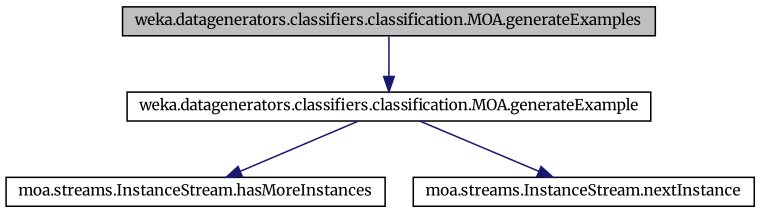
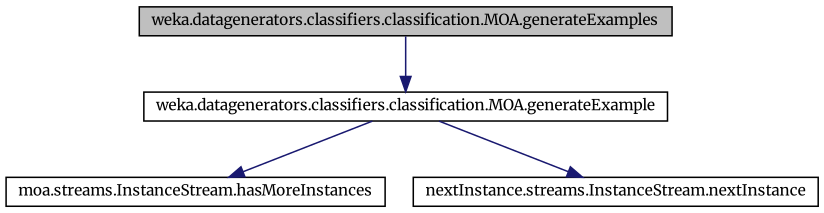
node "moa.streams.InstanceStream.nextInstance": label "moa.streams.InstanceStream.nextInstance" -> "nextInstance.streams.InstanceStream.nextInstance"
